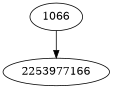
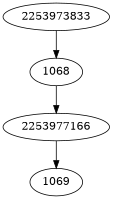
node "2253973833": added
node "1066": label "1066" -> "1068"
node "1069": added
